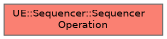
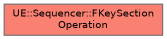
node "UE::Sequencer::Sequencer Operation": label "UE::Sequencer::Sequencer Operation" -> "UE::Sequencer::FKeySection Operation"
